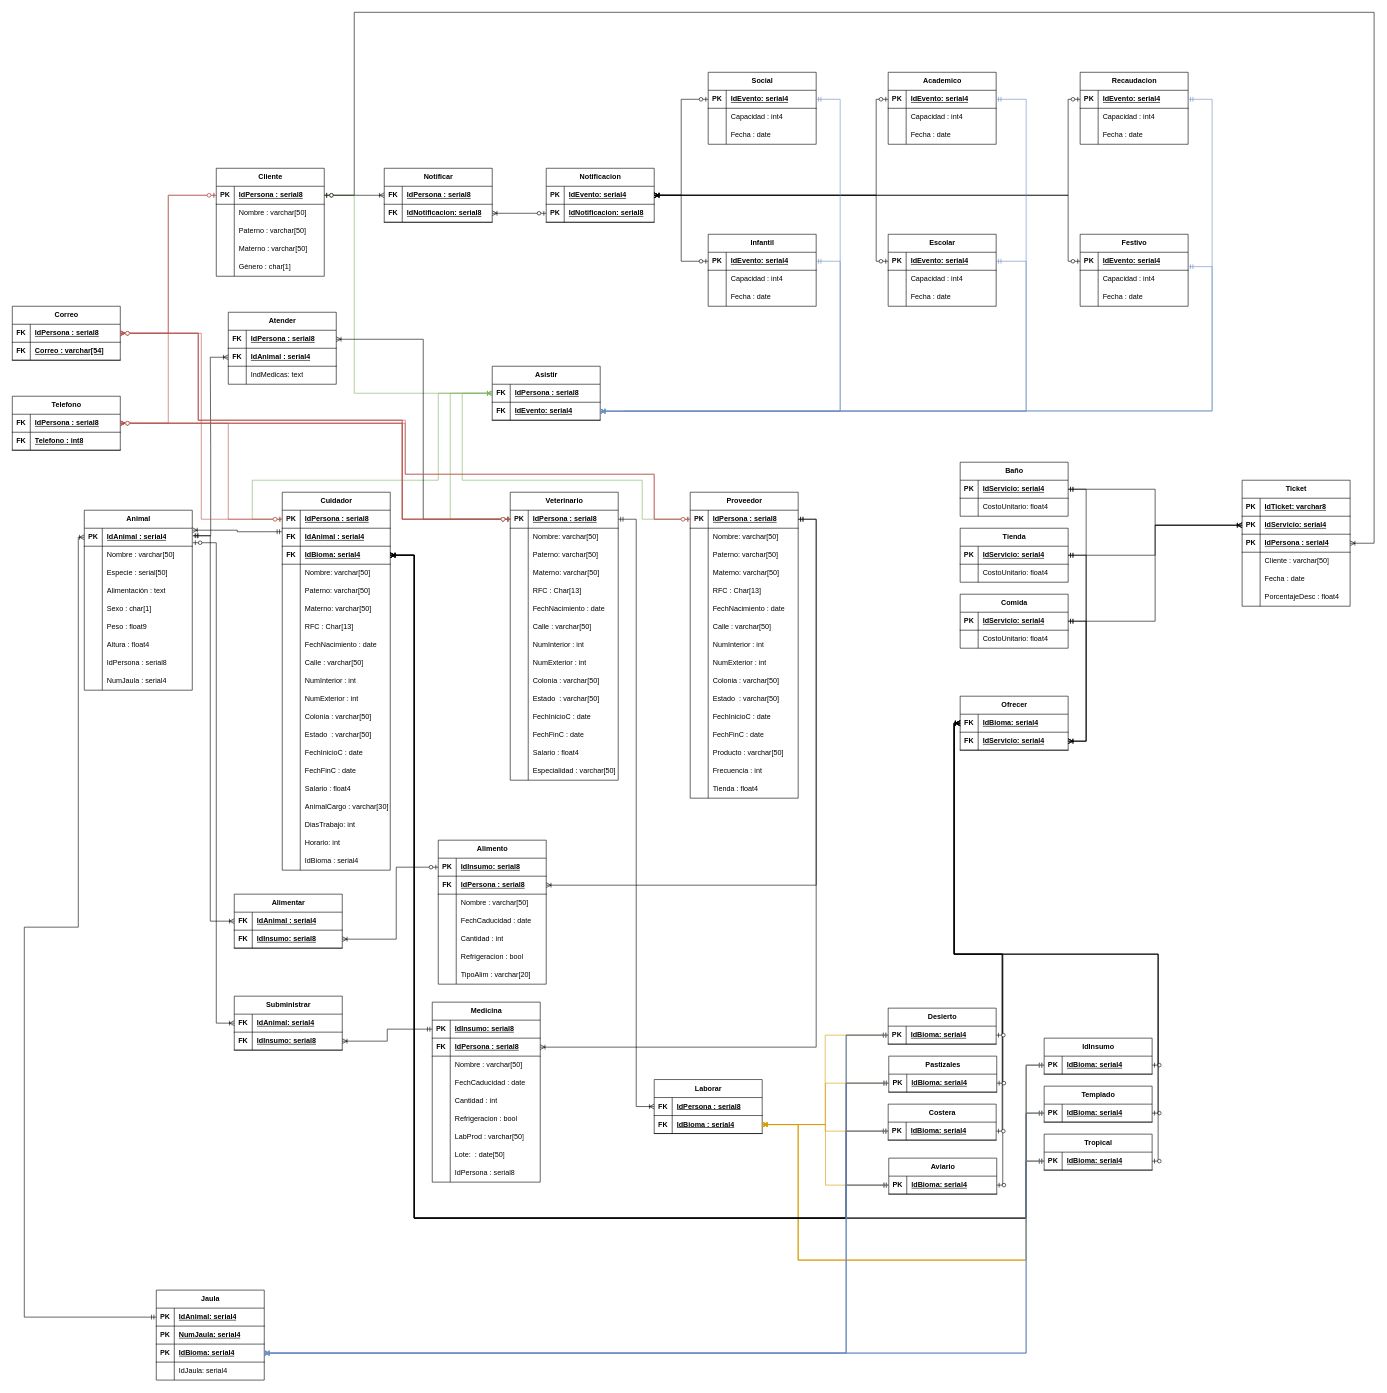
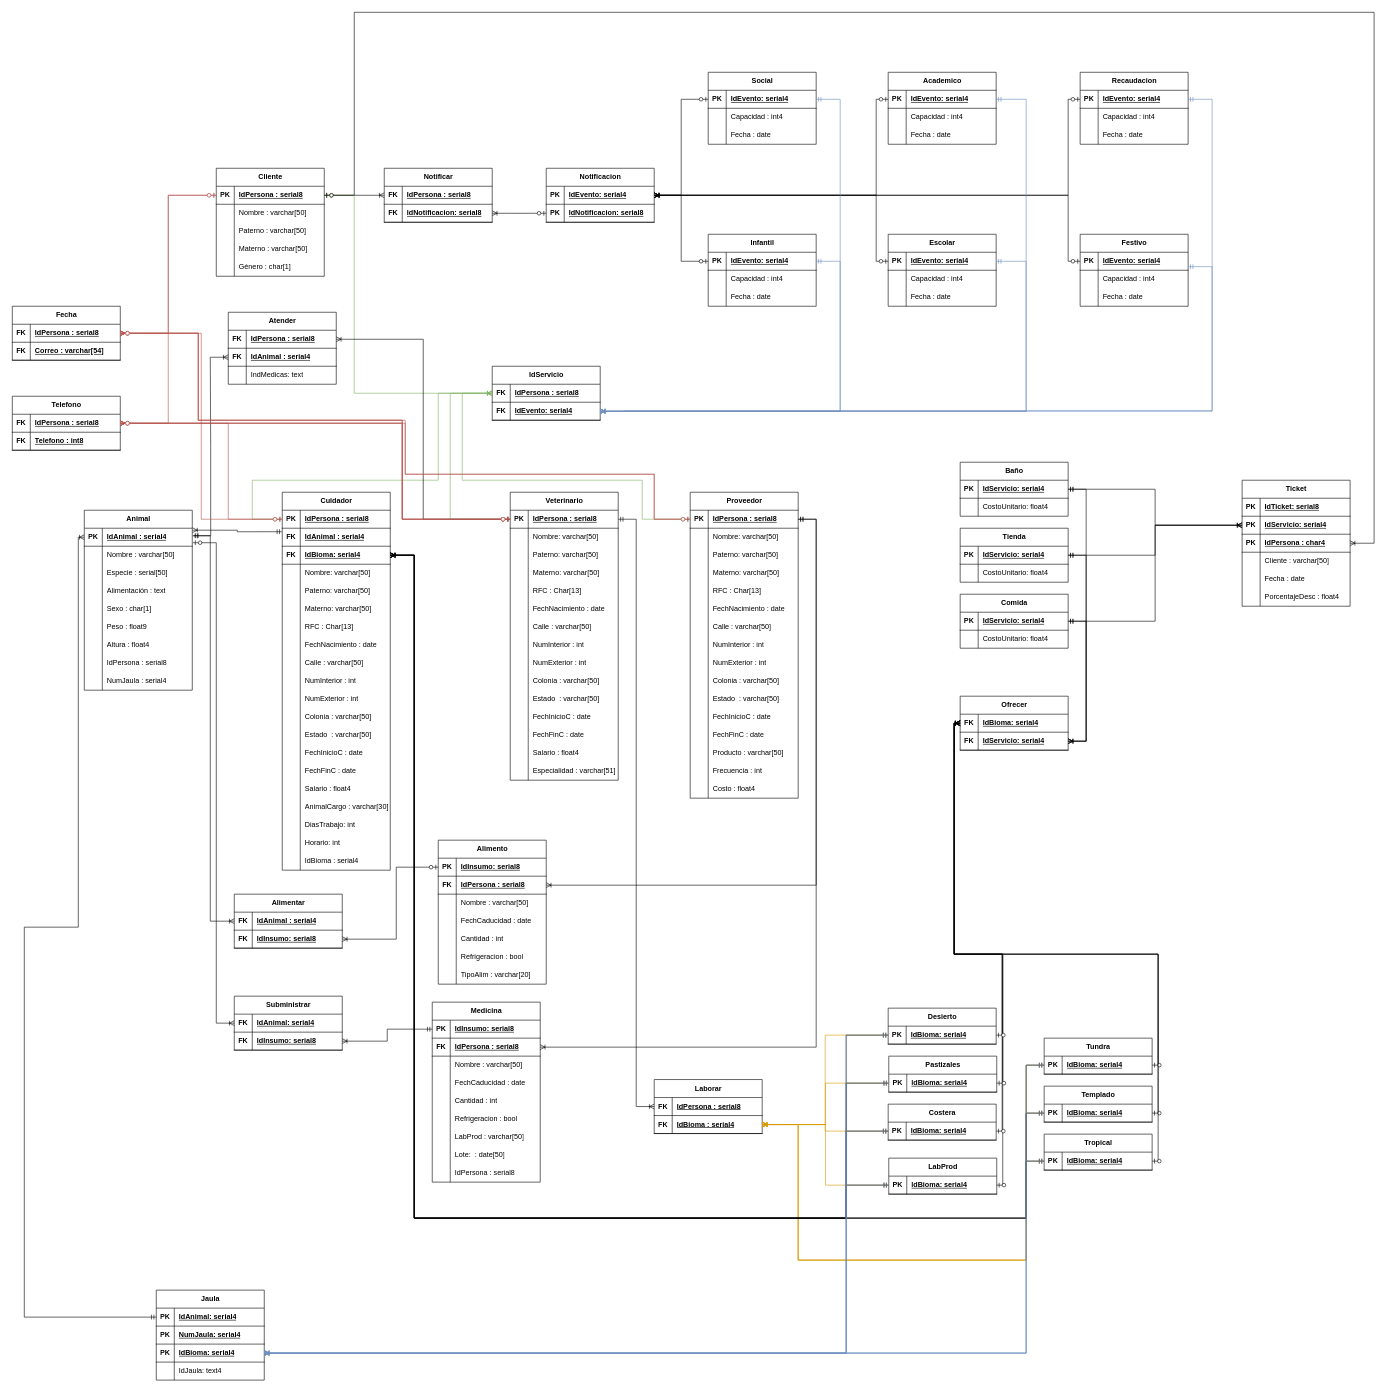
node "Correo": label "Correo" -> "Fecha"
node "Asistir": label "Asistir" -> "IdServicio"
node "IdTicket: varchar8": label "IdTicket: varchar8" -> "IdTicket: serial8"
node "IdPersona : serial4": label "IdPersona : serial4" -> "IdPersona : char4"
node "Especialidad : varchar[50]": label "Especialidad : varchar[50]" -> "Especialidad : varchar[51]"
node "Tienda : float4": label "Tienda : float4" -> "Costo : float4"
node "IdInsumo": label "IdInsumo" -> "Tundra"
node "Aviario": label "Aviario" -> "LabProd"
node "IdJaula: serial4": label "IdJaula: serial4" -> "IdJaula: text4"
